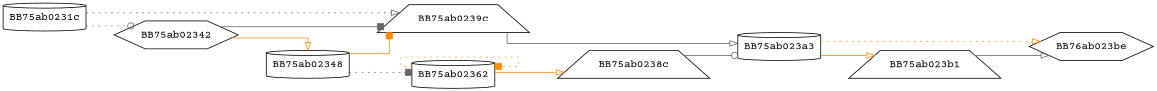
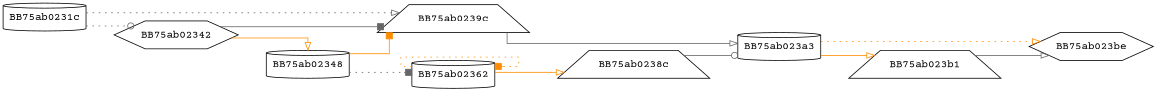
node "BB76ab023be": label "BB76ab023be" -> "BB75ab023be"
